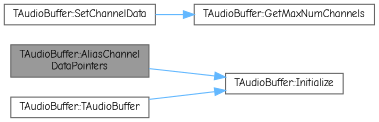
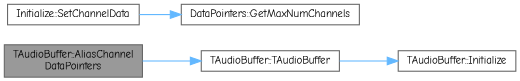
node "TAudioBuffer::SetChannelData": label "TAudioBuffer::SetChannelData" -> "Initialize::SetChannelData"
node "TAudioBuffer::GetMaxNumChannels": label "TAudioBuffer::GetMaxNumChannels" -> "DataPointers::GetMaxNumChannels"
edge "TAudioBuffer::AliasChannel DataPointers" -> "TAudioBuffer::Initialize": now "TAudioBuffer::AliasChannel DataPointers" -> "TAudioBuffer::TAudioBuffer"
